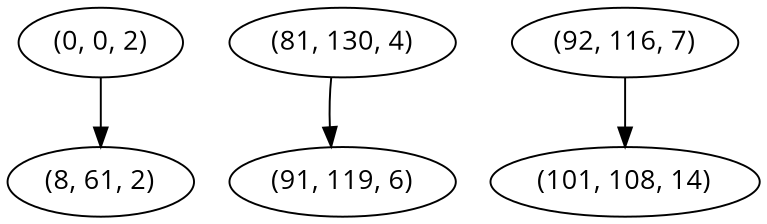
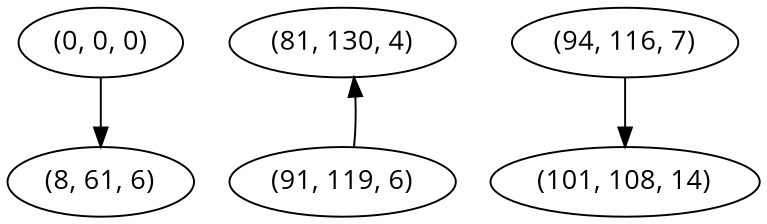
node "(0, 0, 2)": label "(0, 0, 2)" -> "(0, 0, 0)"
node "(92, 116, 7)": label "(92, 116, 7)" -> "(94, 116, 7)"
edge "(81, 130, 4)" -> "(91, 119, 6)": reversed
node "(8, 61, 2)": label "(8, 61, 2)" -> "(8, 61, 6)"
